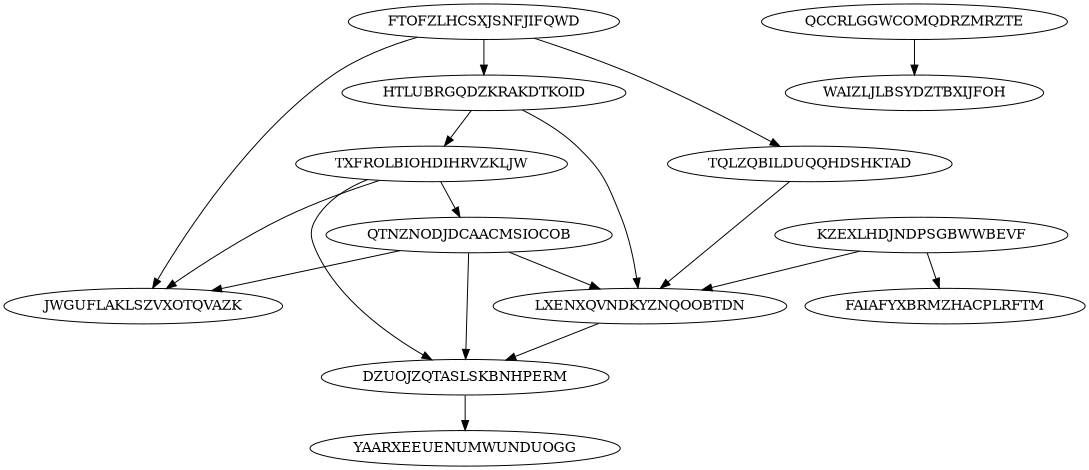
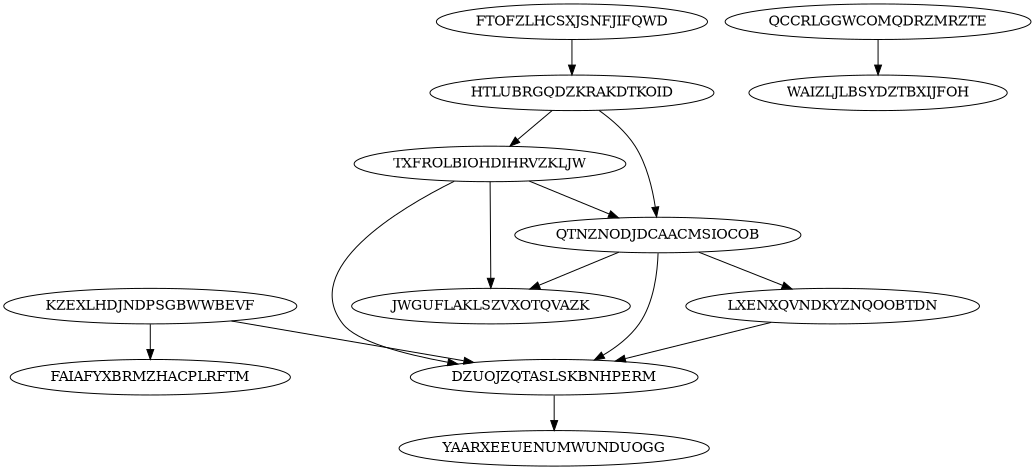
edge "FTOFZLHCSXJSNFJIFQWD" -> "JWGUFLAKLSZVXOTQVAZK": removed
node "TQLZQBILDUQQHDSHKTAD": removed
edge "HTLUBRGQDZKRAKDTKOID" -> "LXENXQVNDKYZNQOOBTDN": now "HTLUBRGQDZKRAKDTKOID" -> "QTNZNODJDCAACMSIOCOB"
edge "KZEXLHDJNDPSGBWWBEVF" -> "LXENXQVNDKYZNQOOBTDN": now "KZEXLHDJNDPSGBWWBEVF" -> "DZUOJZQTASLSKBNHPERM"
